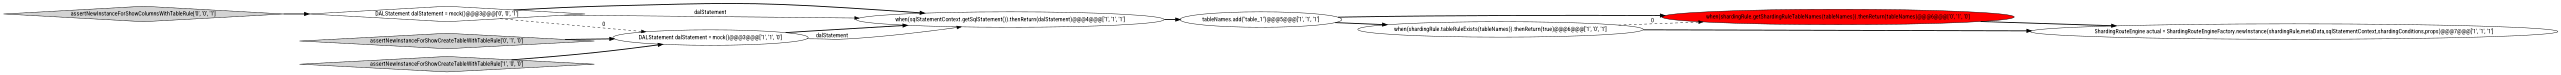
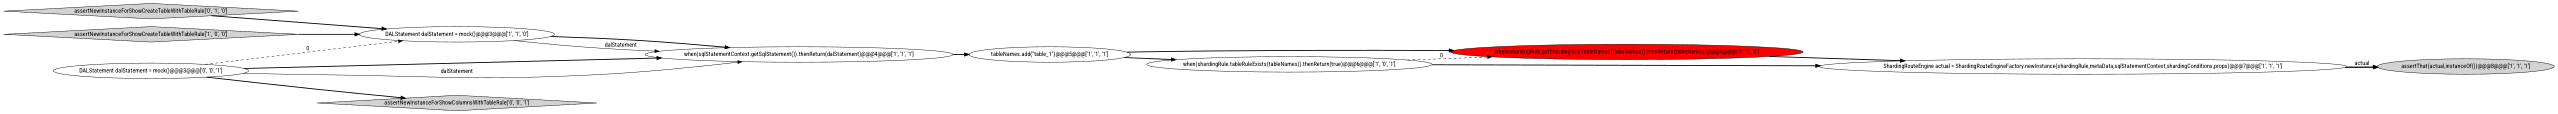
edge "assertNewInstanceForShowColumnsWithTableRule['0', '0', '1']" -> "DALStatement dalStatement = mock()@@@3@@@['0', '0', '1']": reversed
node "DALStatement dalStatement = mock()@@@3@@@['0', '0', '1']": shape diamond -> ellipse
node "assertThat(actual,instanceOf())@@@8@@@['1', '1', '1']": added
